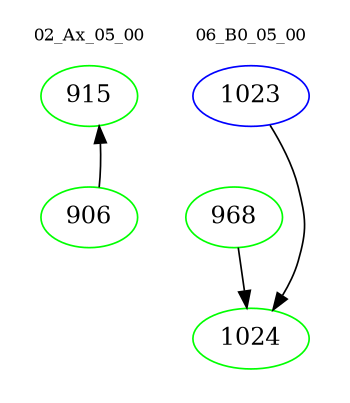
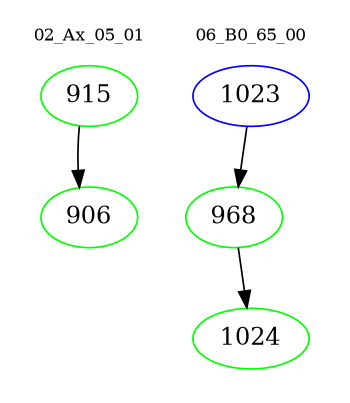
cluster "02_Ax_05_00": label "02_Ax_05_00" -> "02_Ax_05_01"
cluster "06_B0_05_00": label "06_B0_05_00" -> "06_B0_65_00"
edge "906" -> "915": reversed
edge "1023" -> "1024": now "1023" -> "968"
